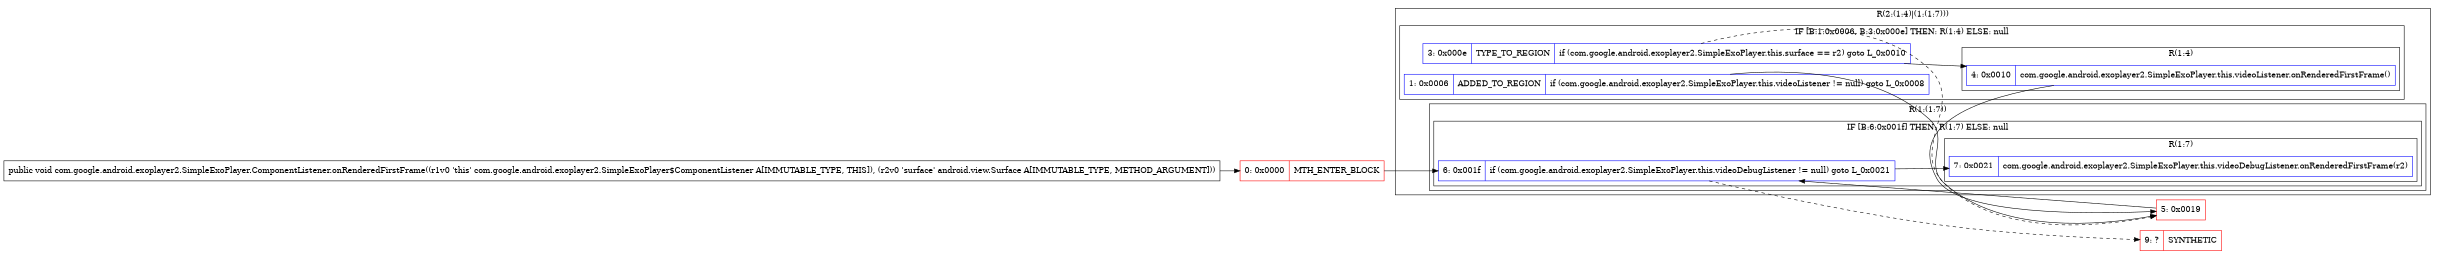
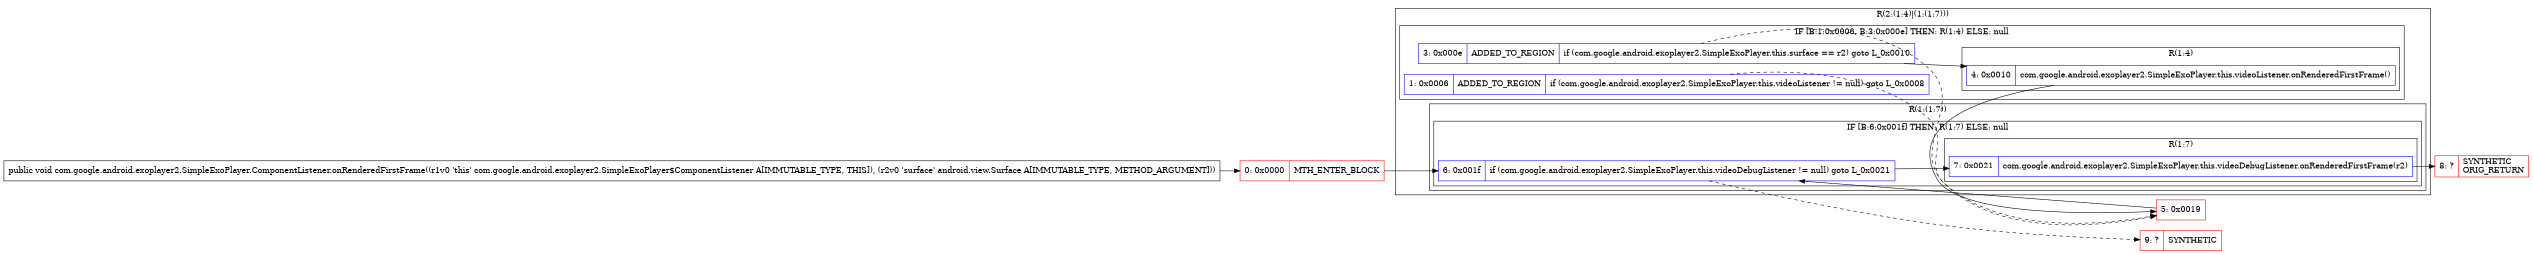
node "3: 0x000e": text "TYPE_TO_REGION" -> "ADDED_TO_REGION"
edge "1: 0x0006" -> "5: 0x0019": style solid -> dashed
node "8: ?": added
